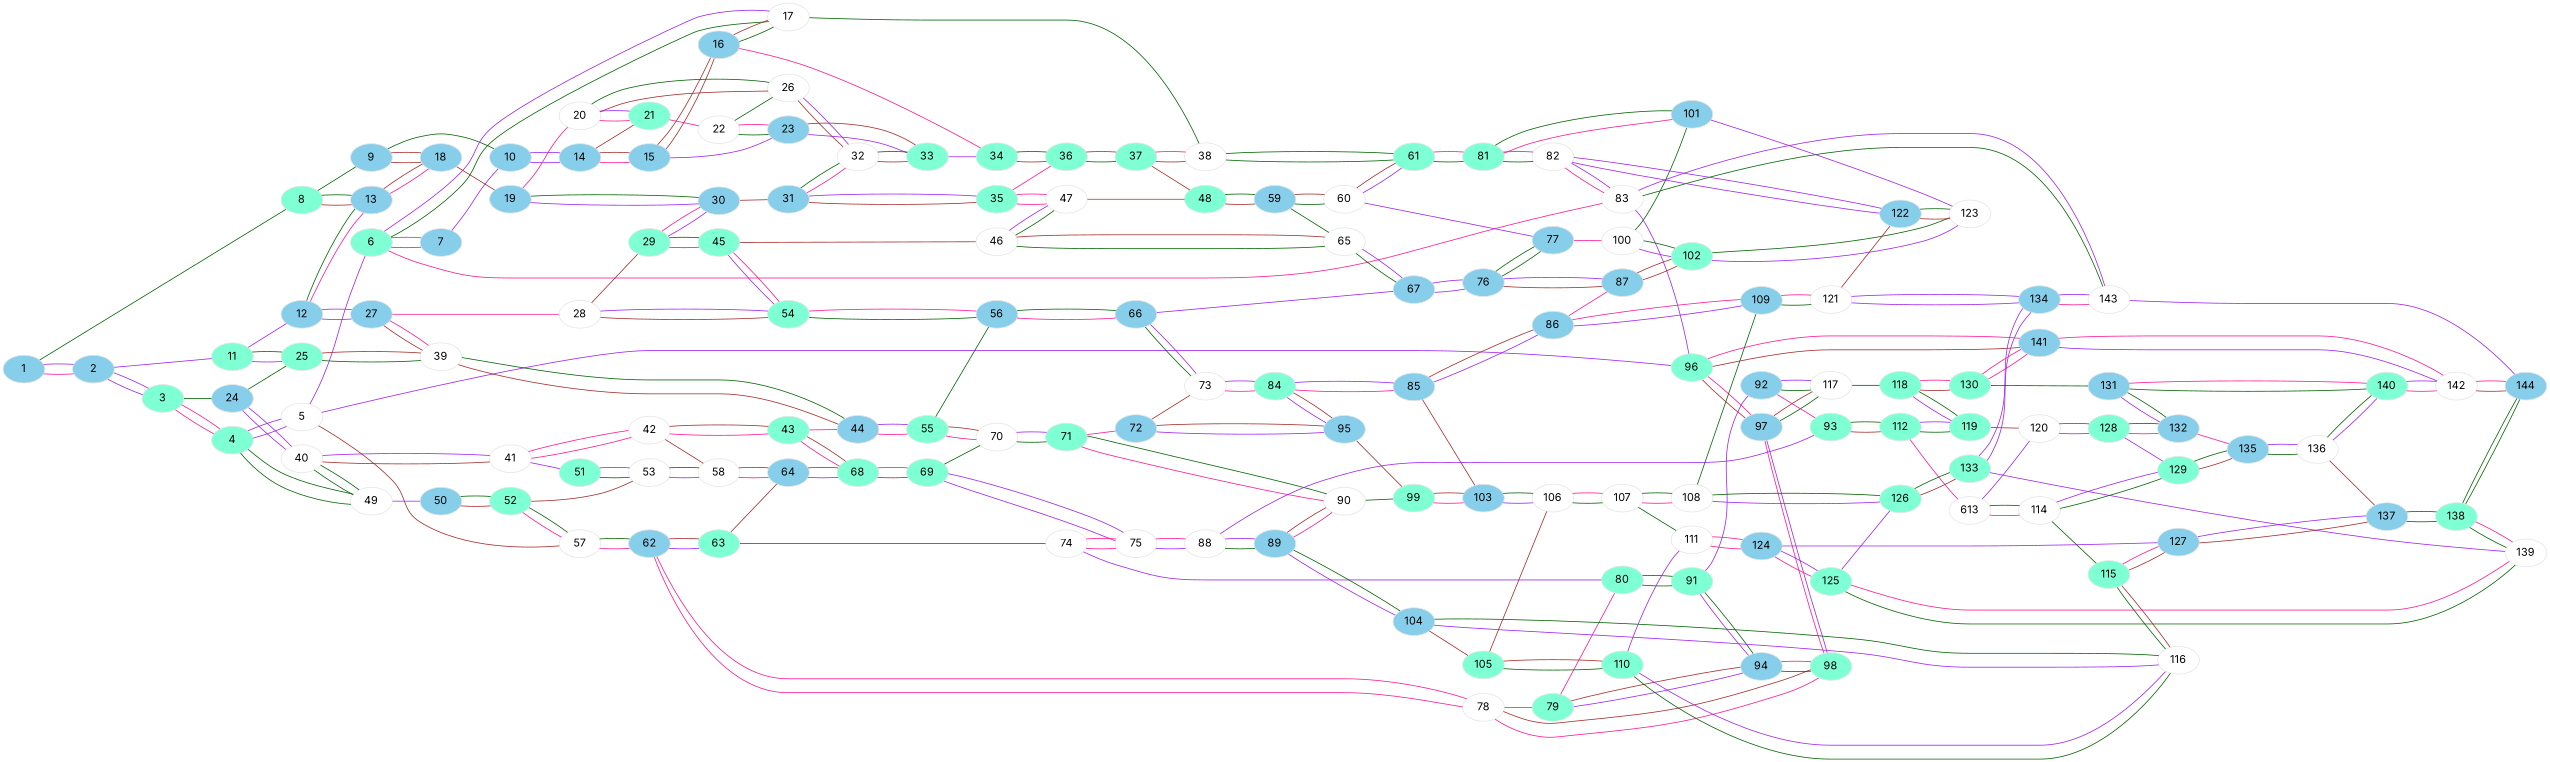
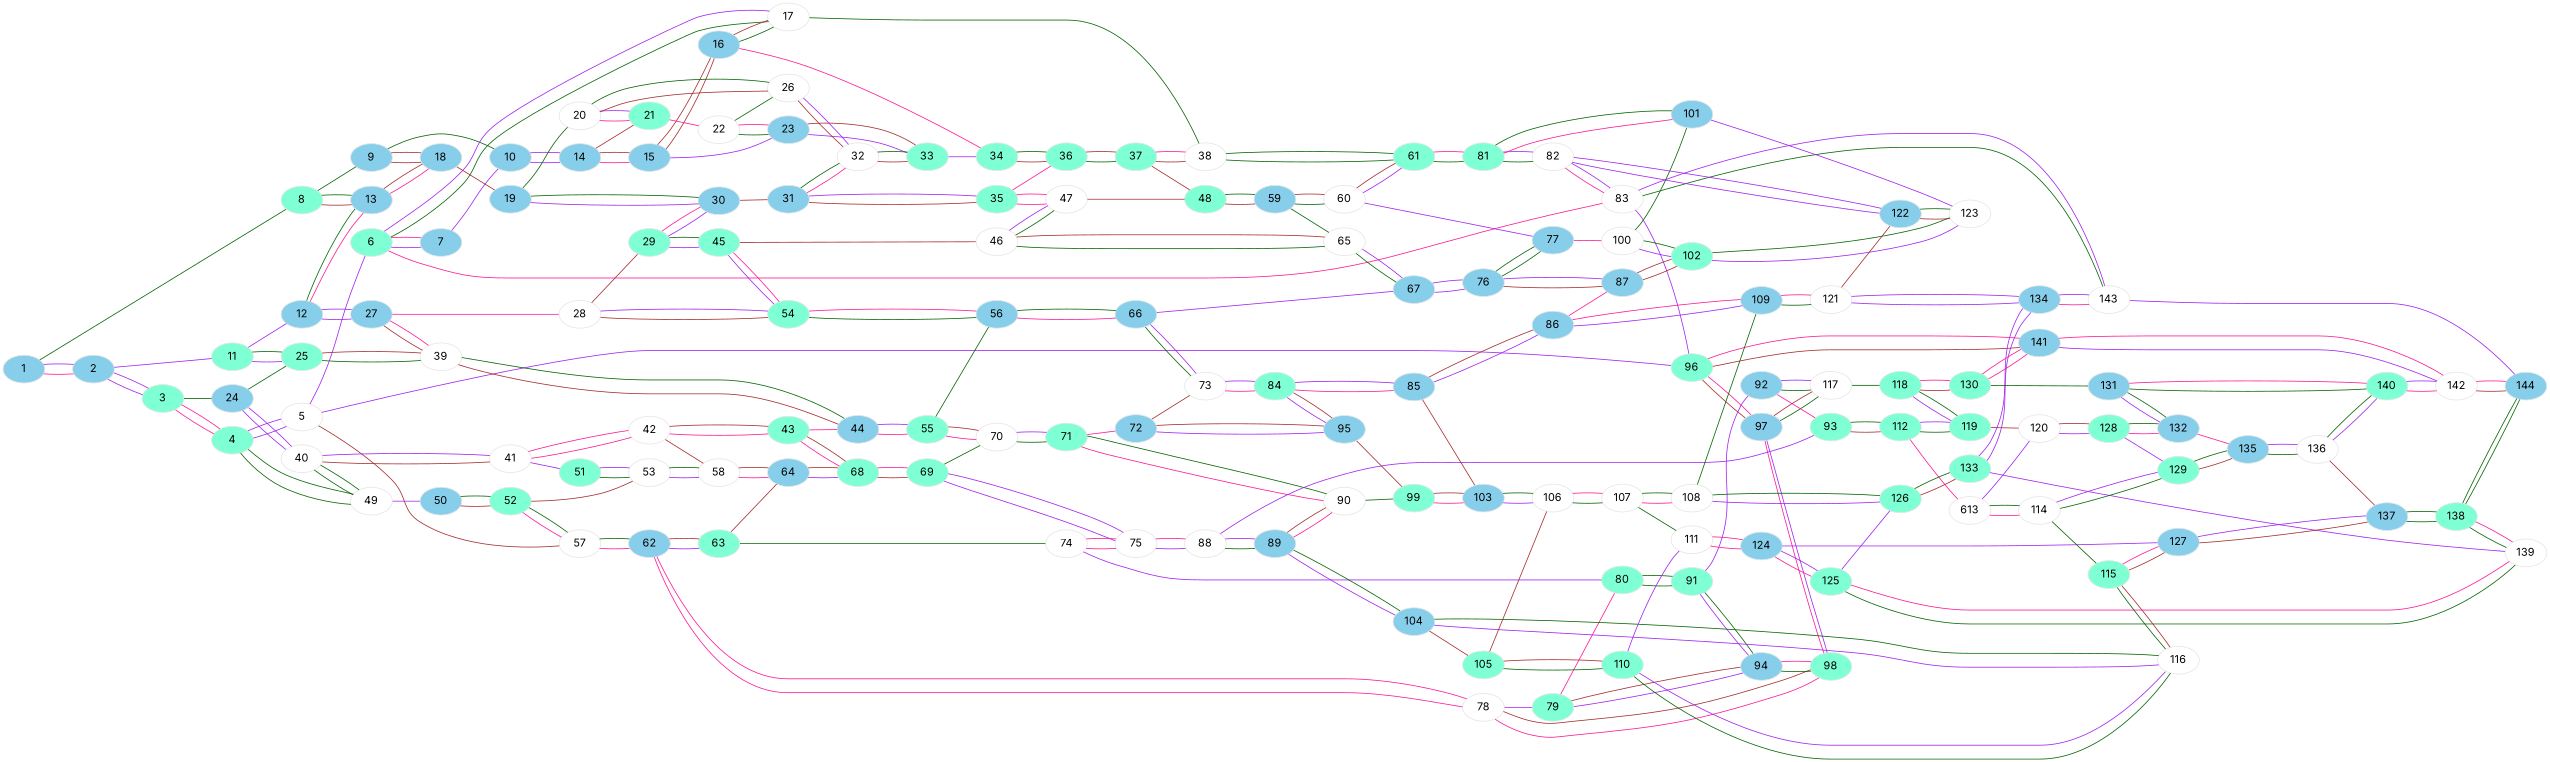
edge "20" -- "19": color deeppink -> darkgreen
